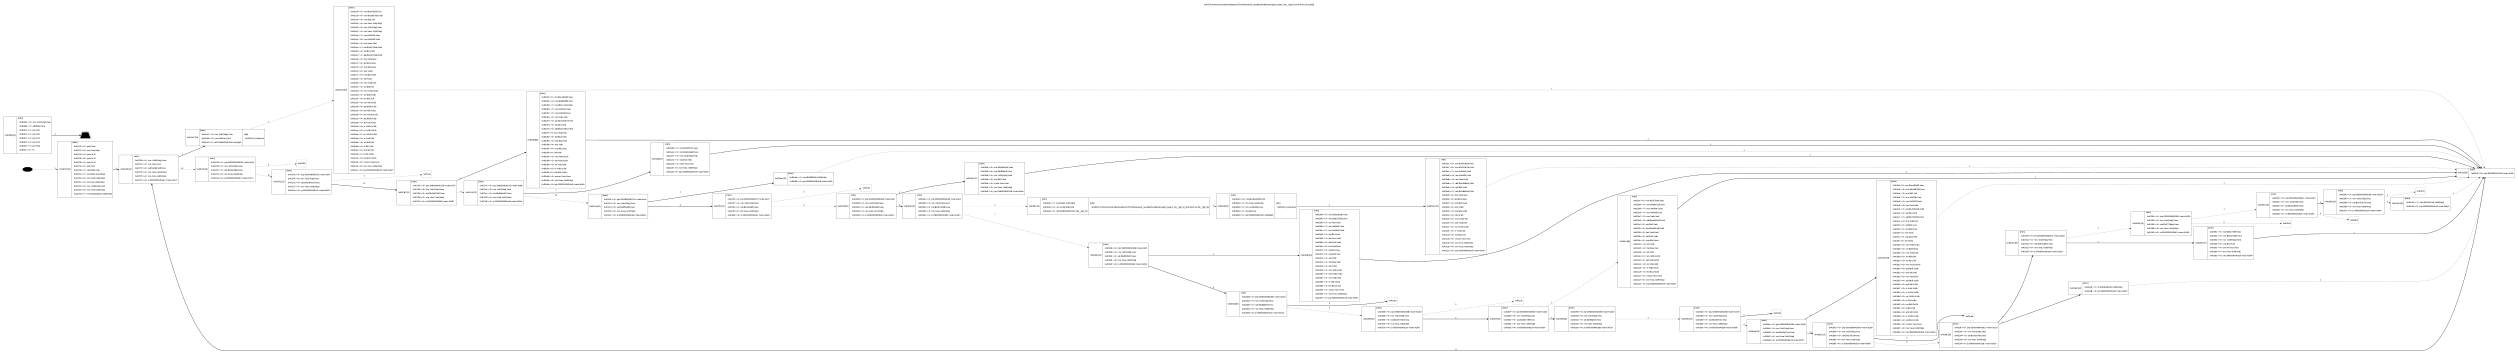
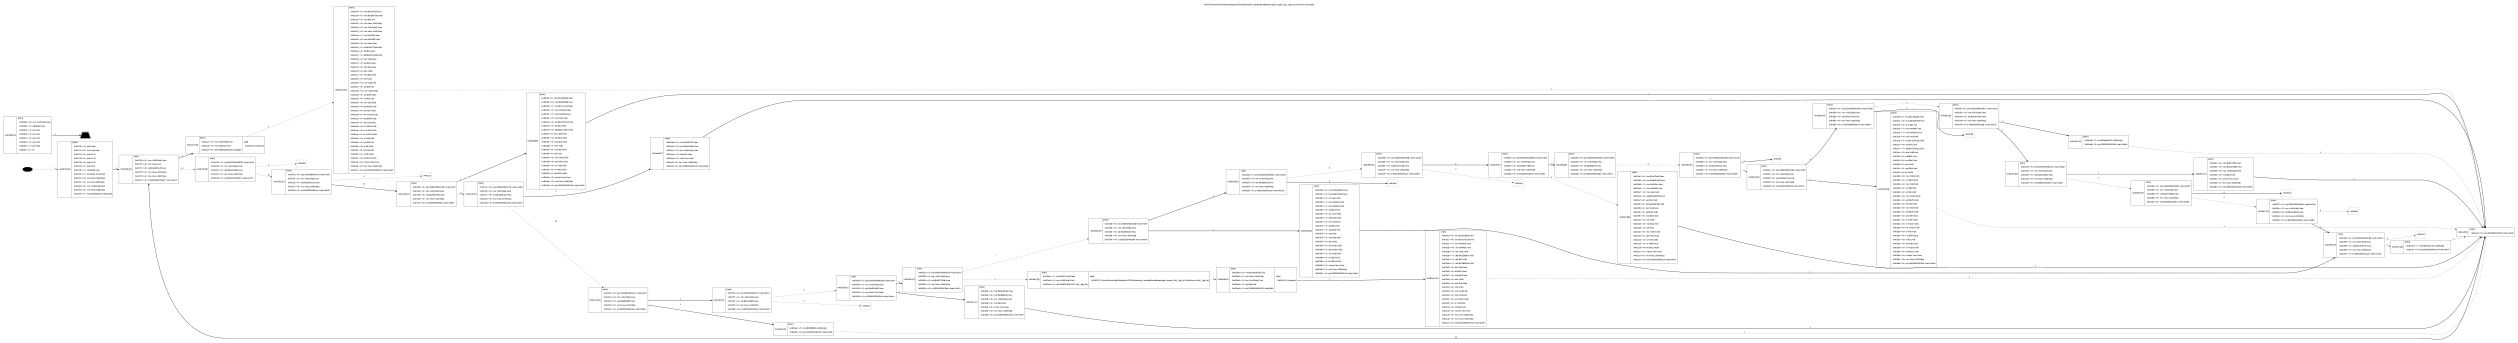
edge "0x401b49 [83]" -> "0x401e2f [5]": now "0x401b49 [83]" -> "0x401960 [25]"
edge "0x40192e [25]" -> "0x401b13": style dashed -> bold
